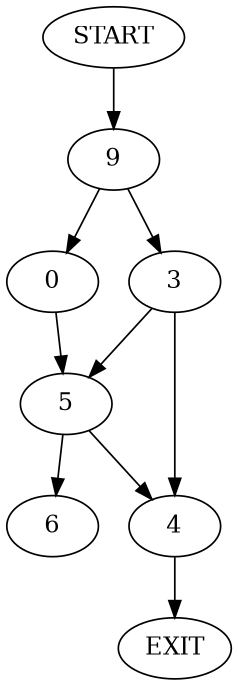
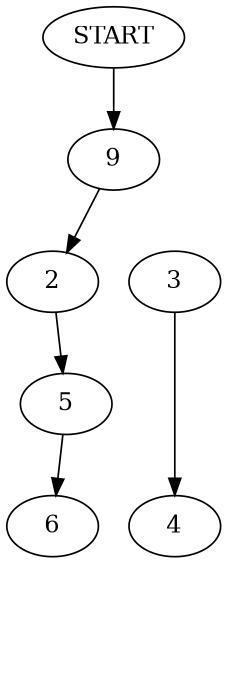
edge "9" -> "3": removed
node "0": label "0" -> "2"
edge "3" -> "5": removed
edge "5" -> "4": removed
node "EXIT": removed
